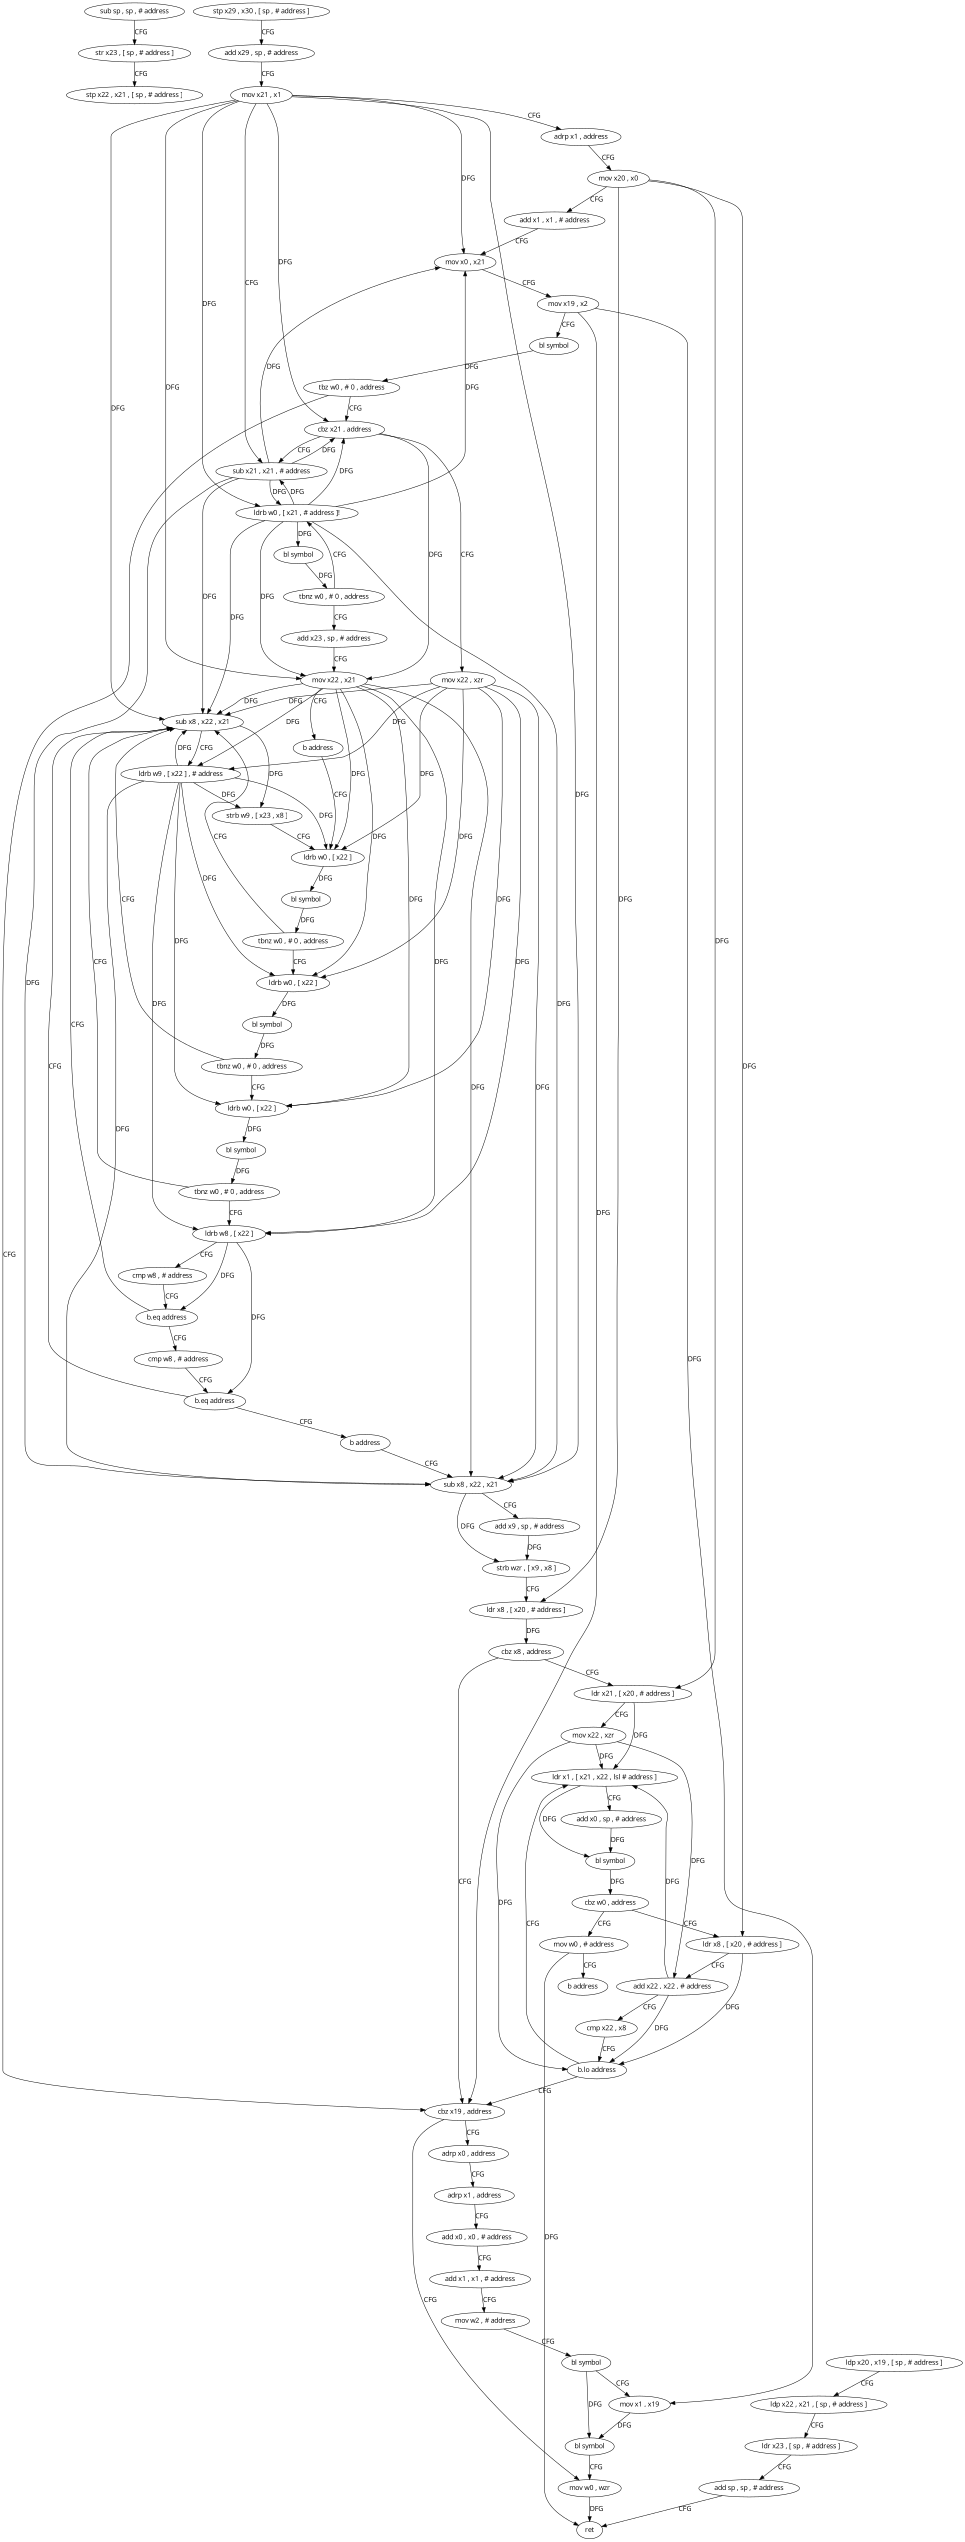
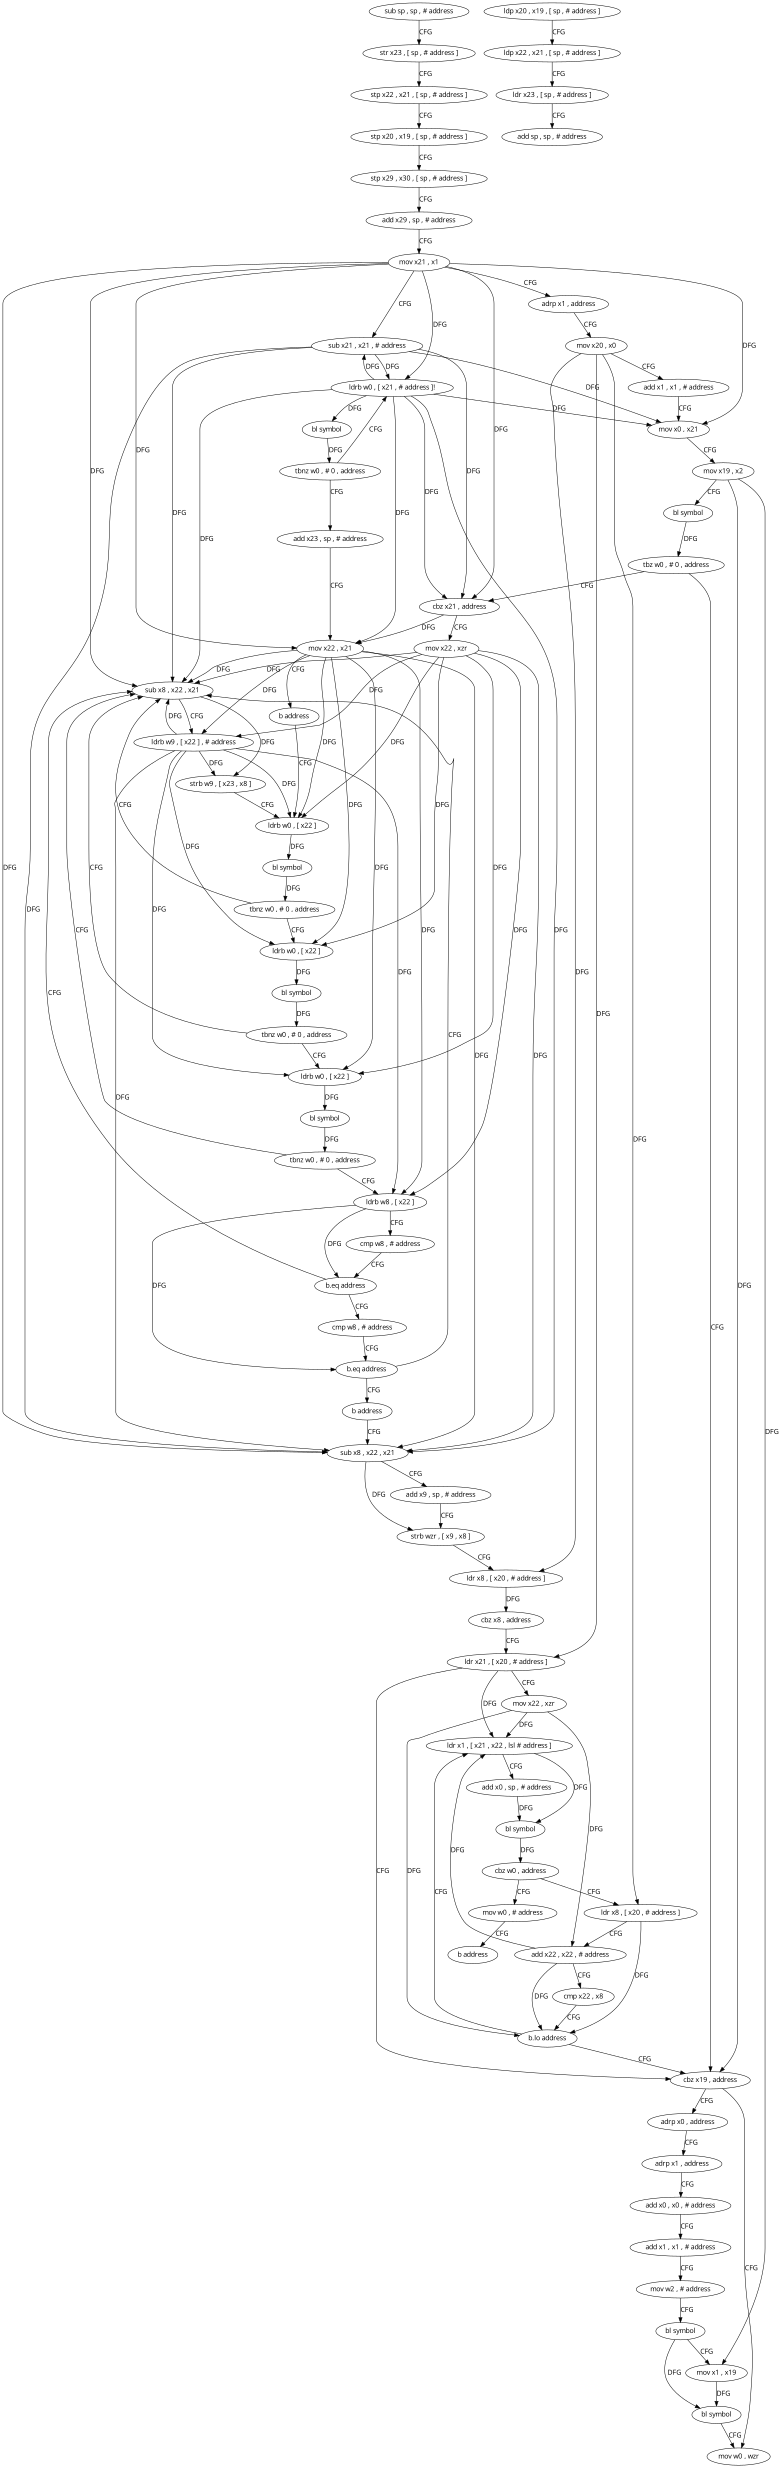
node "stp x20 , x19 , [ sp , # address ]": added
edge "cbz x21 , address" -> "sub x21 , x21 , # address": removed, label "CFG"
edge "add x9 , sp , # address" -> "strb wzr , [ x9 , x8 ]": label "DFG" -> "CFG"
edge "cbz x8 , address" -> "cbz x19 , address": now "ldr x21 , [ x20 , # address ]" -> "cbz x19 , address"
node "ret": removed
